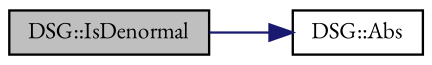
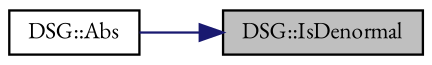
edge "DSG::IsDenormal" -> "DSG::Abs": reversed
